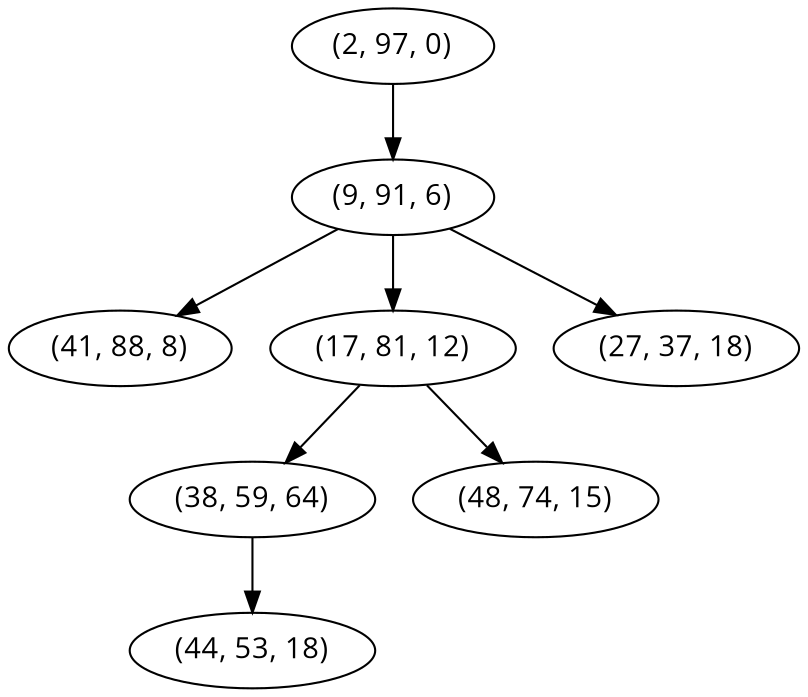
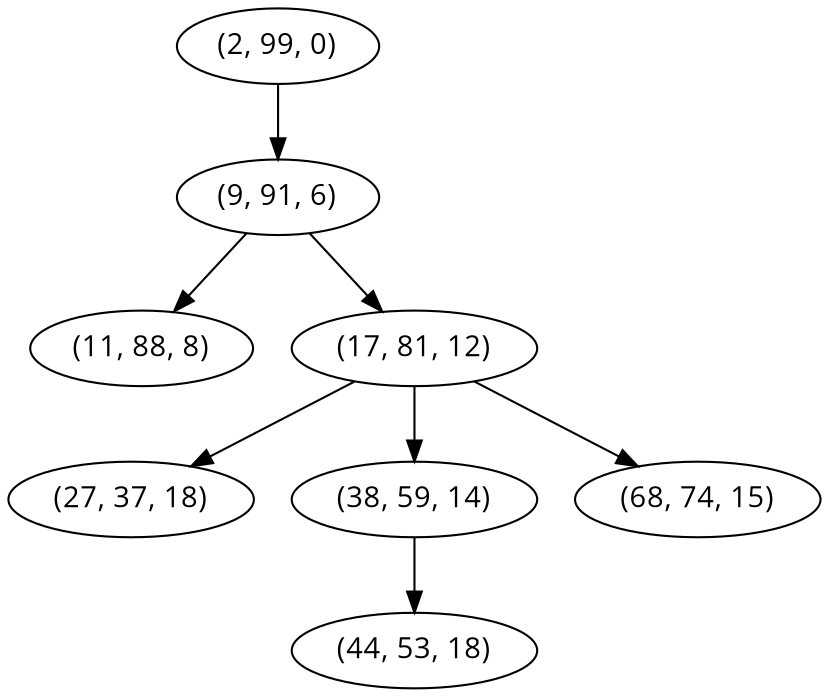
node "(2, 97, 0)": label "(2, 97, 0)" -> "(2, 99, 0)"
edge "(9, 91, 6)" -> "(27, 37, 18)": now "(17, 81, 12)" -> "(27, 37, 18)"
node "(41, 88, 8)": label "(41, 88, 8)" -> "(11, 88, 8)"
node "(38, 59, 64)": label "(38, 59, 64)" -> "(38, 59, 14)"
node "(48, 74, 15)": label "(48, 74, 15)" -> "(68, 74, 15)"
